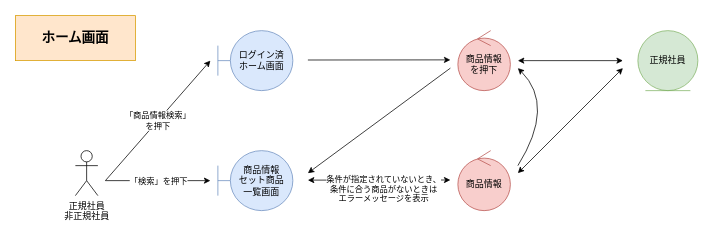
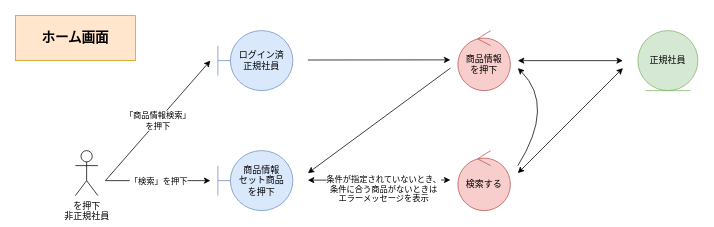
node "ログイン済 ホーム画面": label "ログイン済 ホーム画面" -> "ログイン済 正規社員"
node "商品情報 セット商品 一覧画面": label "商品情報 セット商品 一覧画面" -> "商品情報 セット商品 を押下"
node "商品情報": label "商品情報" -> "検索する"
node "正規社員 非正規社員": label "正規社員 非正規社員" -> "を押下 非正規社員"
